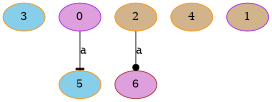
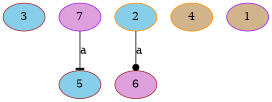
node "3": color darkorange -> brown
node "0": label "0" -> "7"
node "2": fillcolor tan -> skyblue
node "5": color darkorange -> brown
